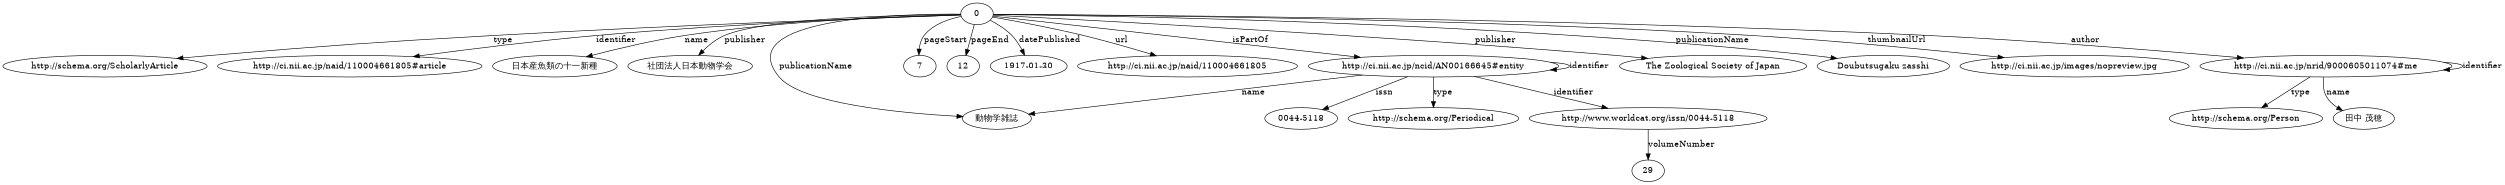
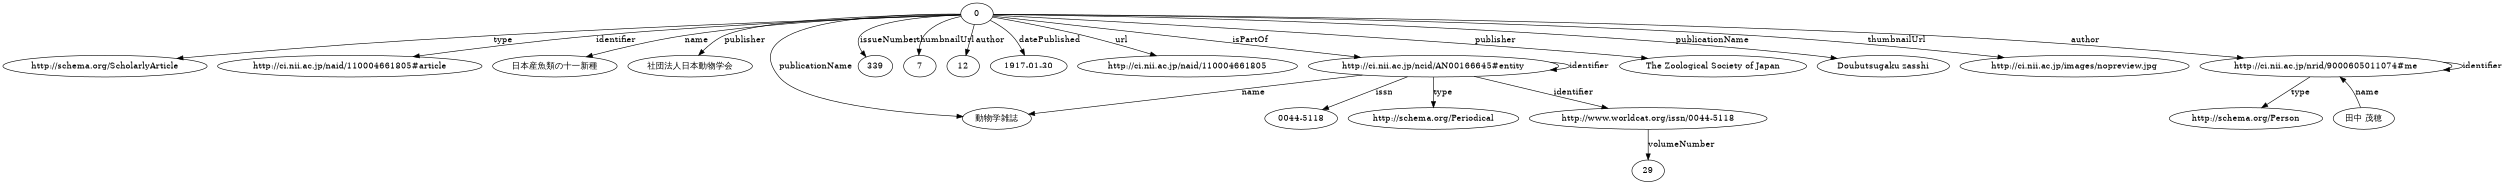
edge "0" -> "7": label "pageStart" -> "thumbnailUrl"
edge "0" -> "12": label "pageEnd" -> "author"
node "339": added
edge "http://ci.nii.ac.jp/nrid/9000605011074#me" -> "田中 茂穂": reversed
